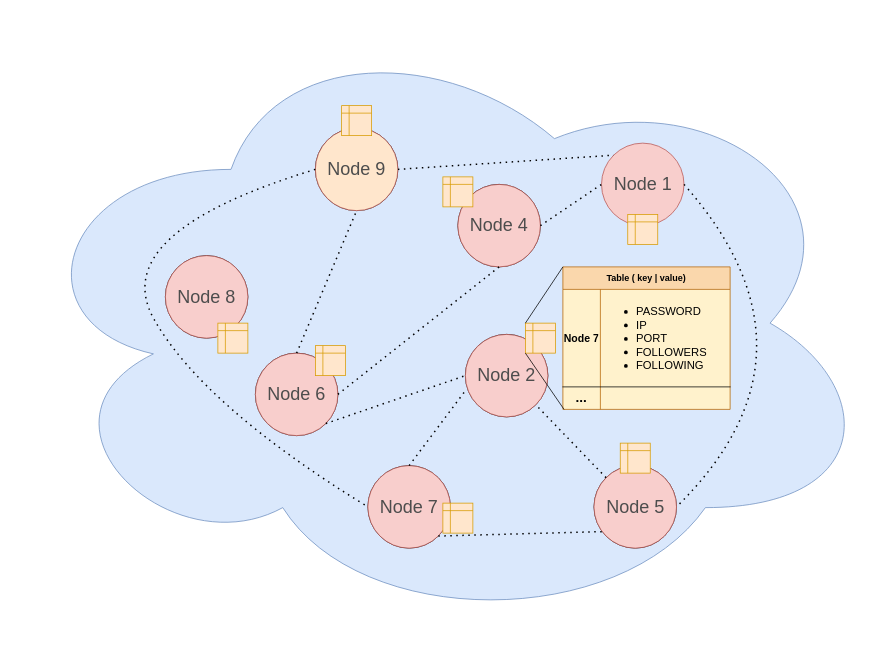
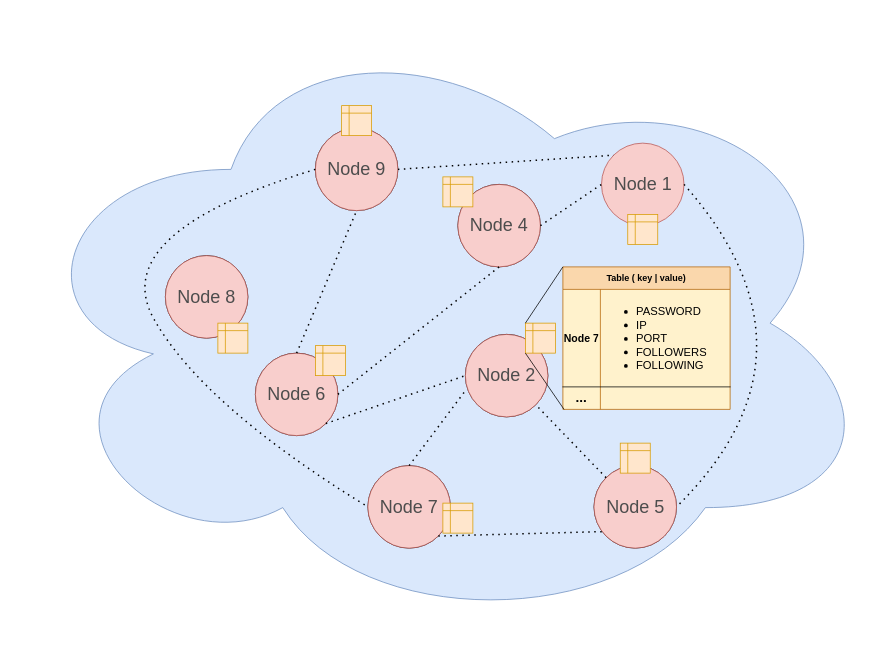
node "Node 9": fillcolor #ffe6cc -> #f8cecc
